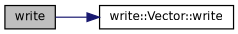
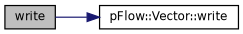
node "write::Vector::write": label "write::Vector::write" -> "pFlow::Vector::write"
